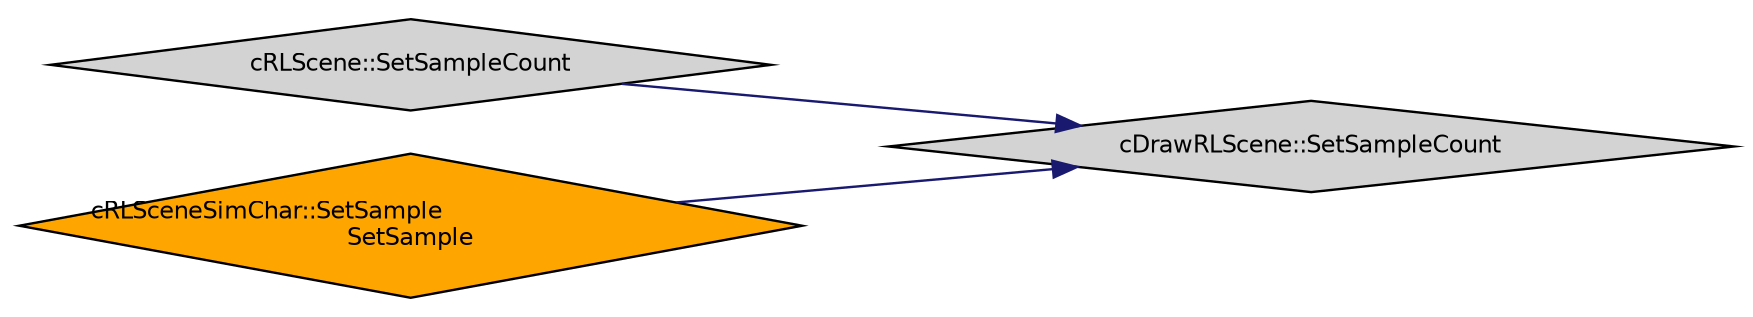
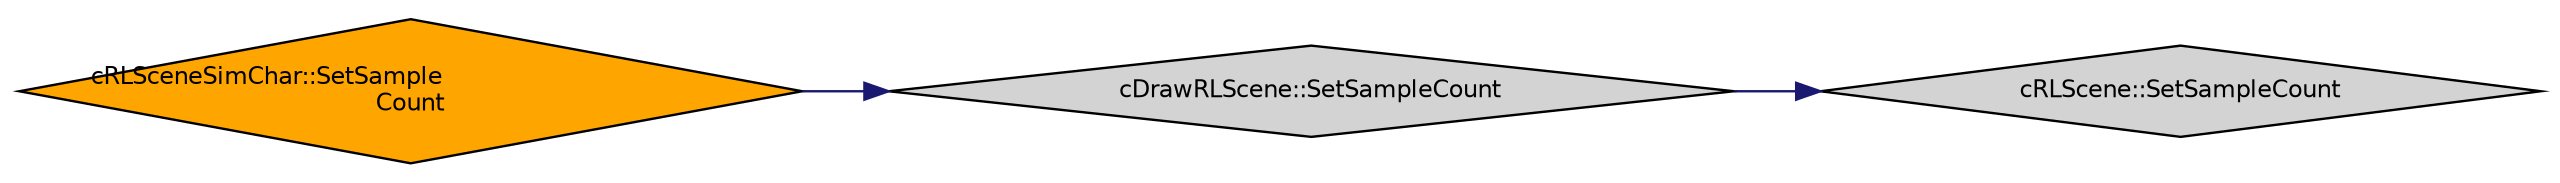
edge "cRLScene::SetSampleCount" -> "cDrawRLScene::SetSampleCount": reversed
node "cRLSceneSimChar::SetSample SetSample": label "cRLSceneSimChar::SetSample SetSample" -> "cRLSceneSimChar::SetSample Count"
